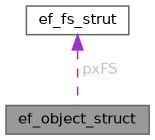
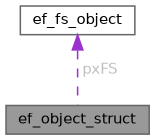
node "ef_fs_strut": label "ef_fs_strut" -> "ef_fs_object"
